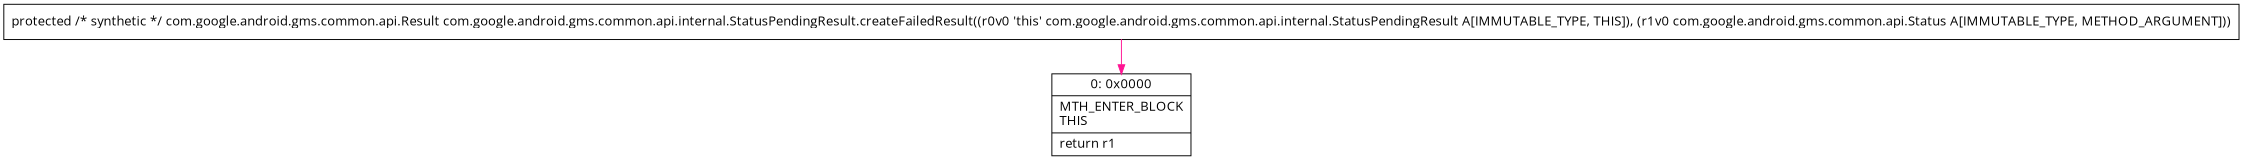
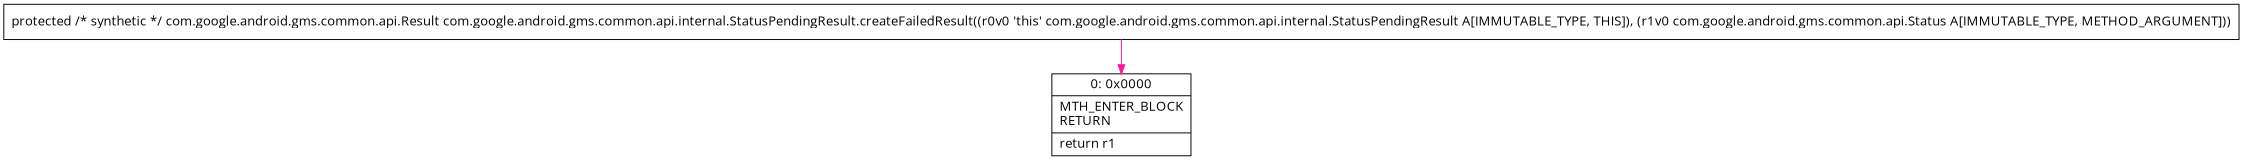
node "0: 0x0000": text "THIS" -> "RETURN"
